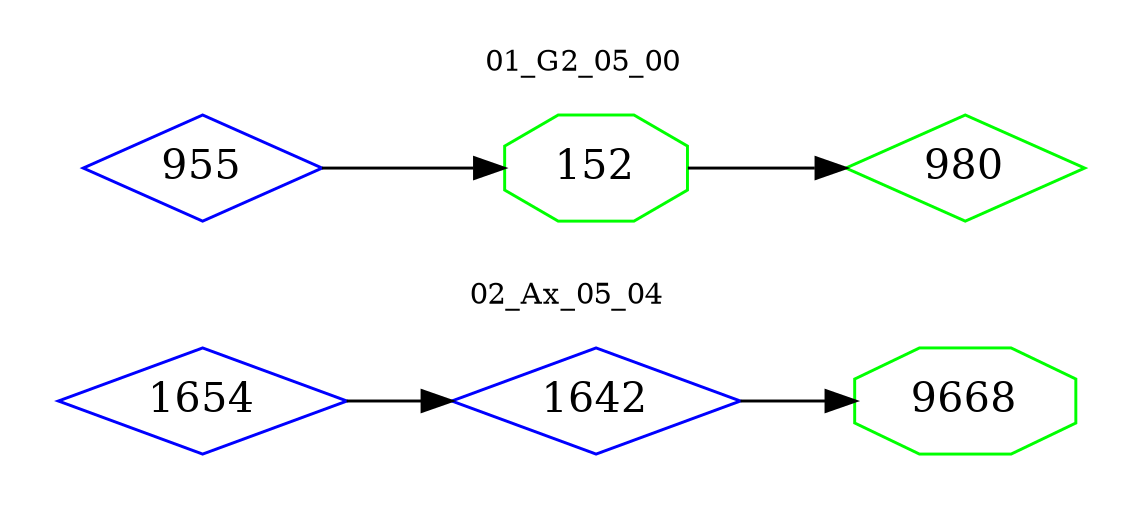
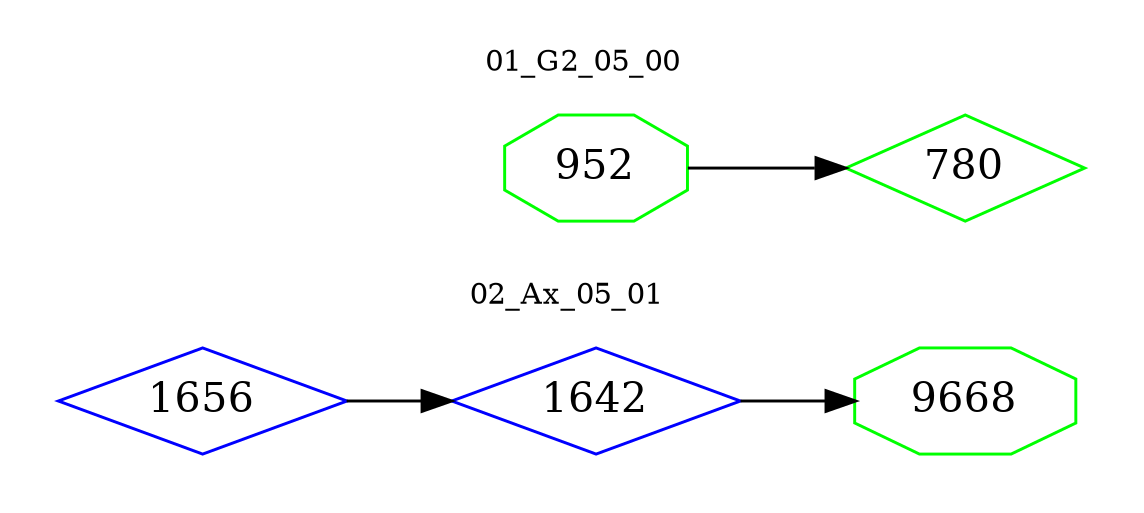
node "955": removed
node "152": label "152" -> "952"
node "980": label "980" -> "780"
cluster "02_Ax_05_04": label "02_Ax_05_04" -> "02_Ax_05_01"
node "1654": label "1654" -> "1656"
